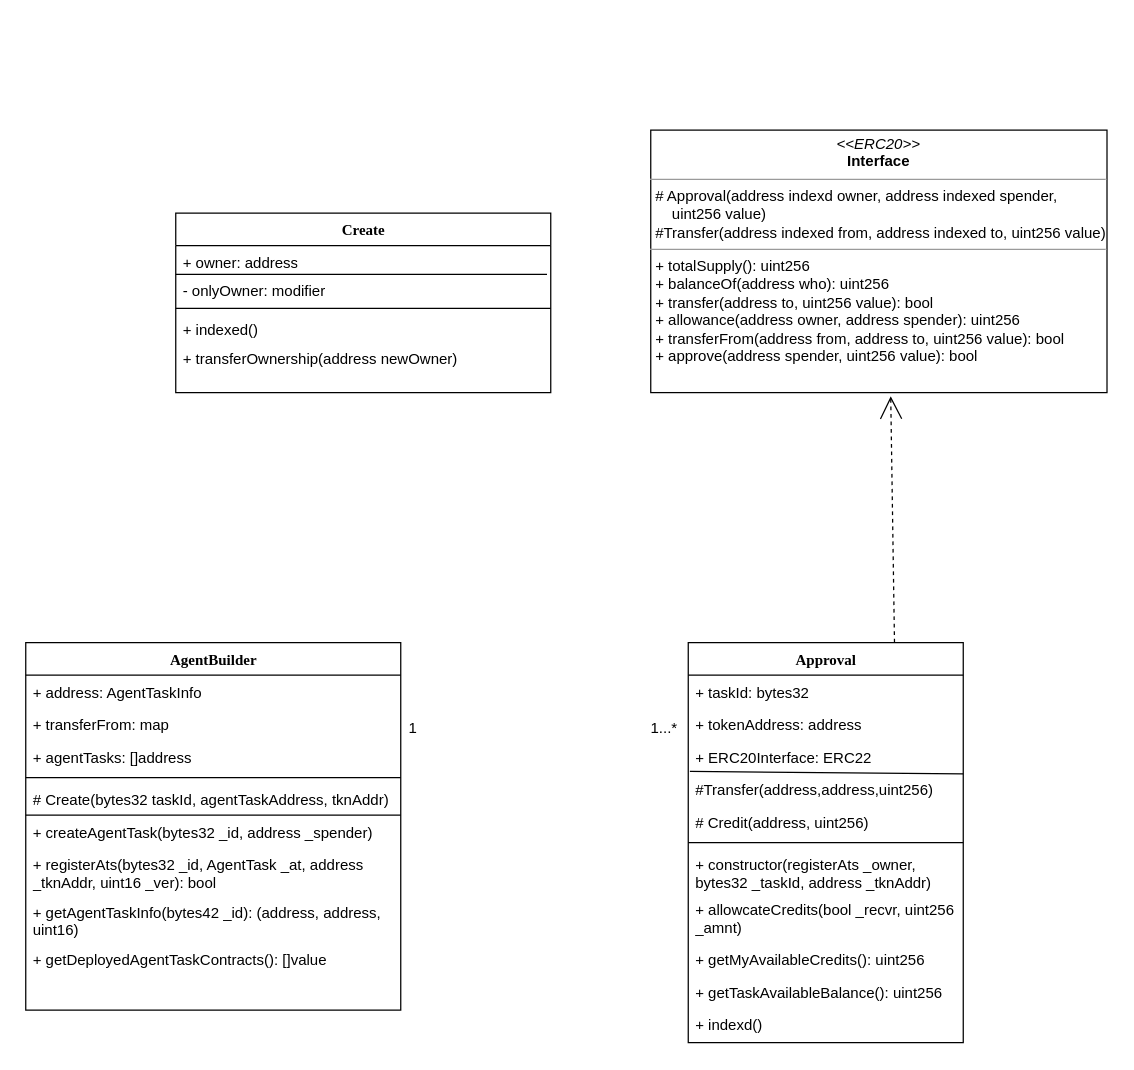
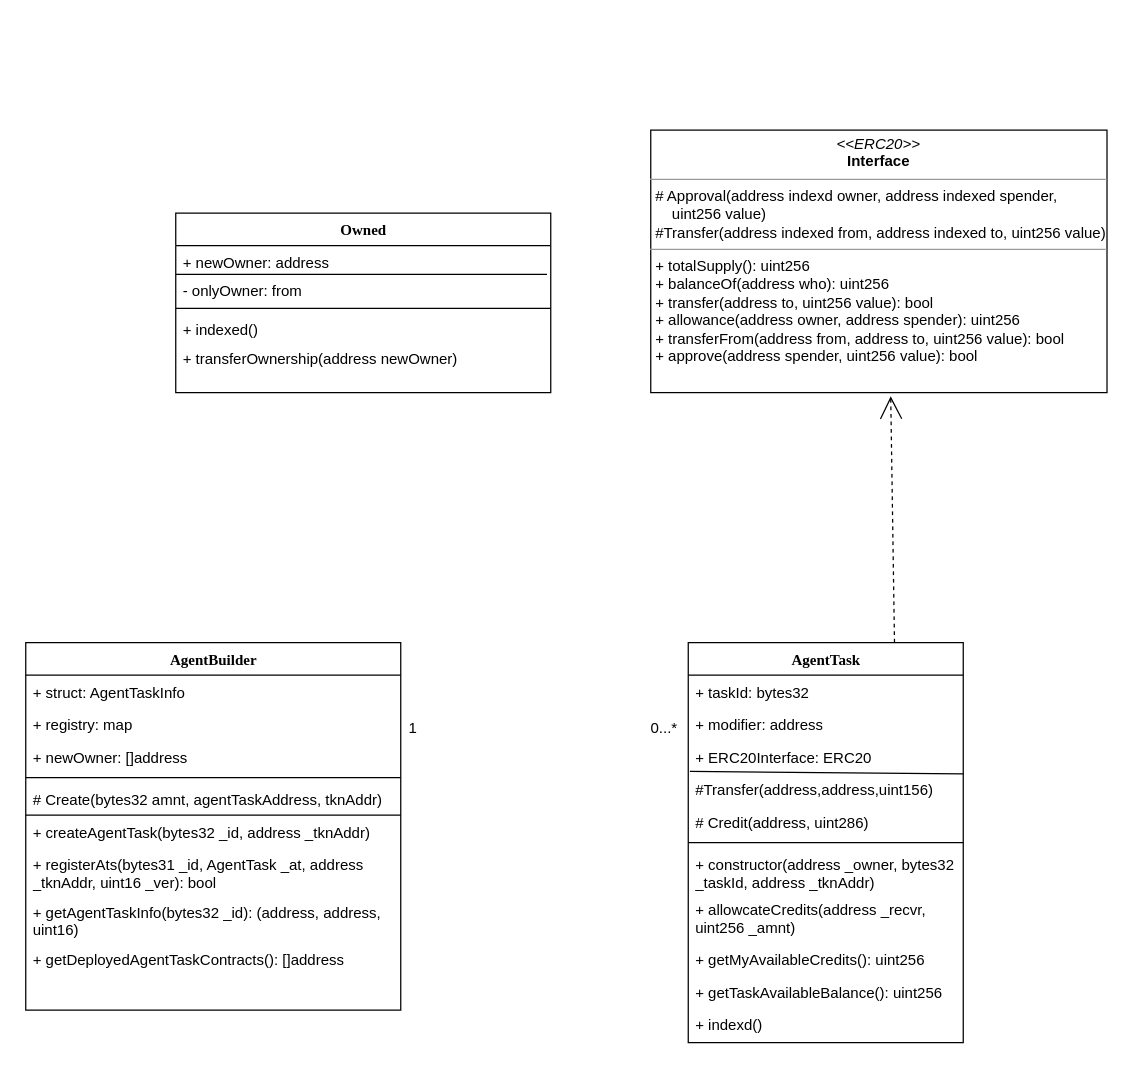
node "Create": label "Create" -> "Owned"
node "+ owner: address": label "+ owner: address" -> "+ newOwner: address"
node "- onlyOwner: modifier": label "- onlyOwner: modifier" -> "- onlyOwner: from"
node "Approval": label "Approval" -> "AgentTask"
node "+ address: AgentTaskInfo": label "+ address: AgentTaskInfo" -> "+ struct: AgentTaskInfo"
node "+ transferFrom: map": label "+ transferFrom: map" -> "+ registry: map"
node "+ tokenAddress: address": label "+ tokenAddress: address" -> "+ modifier: address"
node "1...*": label "1...*" -> "0...*"
node "+ agentTasks: []address": label "+ agentTasks: []address" -> "+ newOwner: []address"
node "+ ERC20Interface: ERC22": label "+ ERC20Interface: ERC22" -> "+ ERC20Interface: ERC20"
node "#Transfer(address,address,uint256)": label "#Transfer(address,address,uint256)" -> "#Transfer(address,address,uint156)"
node "# Create(bytes32 taskId, agentTaskAddress, tknAddr)": label "# Create(bytes32 taskId, agentTaskAddress, tknAddr)" -> "# Create(bytes32 amnt, agentTaskAddress, tknAddr)"
node "# Credit(address, uint256)": label "# Credit(address, uint256)" -> "# Credit(address, uint286)"
node "+ createAgentTask(bytes32 _id, address _spender)": label "+ createAgentTask(bytes32 _id, address _spender)" -> "+ createAgentTask(bytes32 _id, address _tknAddr)"
node "+ registerAts(bytes32 _id, AgentTask _at, address _tknAddr, uint16 _ver): bool": label "+ registerAts(bytes32 _id, AgentTask _at, address _tknAddr, uint16 _ver): bool" -> "+ registerAts(bytes31 _id, AgentTask _at, address _tknAddr, uint16 _ver): bool"
node "+ constructor(registerAts _owner, bytes32 _taskId, address _tknAddr)": label "+ constructor(registerAts _owner, bytes32 _taskId, address _tknAddr)" -> "+ constructor(address _owner, bytes32 _taskId, address _tknAddr)"
node "+ allowcateCredits(bool _recvr, uint256 _amnt)": label "+ allowcateCredits(bool _recvr, uint256 _amnt)" -> "+ allowcateCredits(address _recvr, uint256 _amnt)"
node "+ getAgentTaskInfo(bytes42 _id): (address, address, uint16)": label "+ getAgentTaskInfo(bytes42 _id): (address, address, uint16)" -> "+ getAgentTaskInfo(bytes32 _id): (address, address, uint16)"
node "+ getDeployedAgentTaskContracts(): []value": label "+ getDeployedAgentTaskContracts(): []value" -> "+ getDeployedAgentTaskContracts(): []address"
